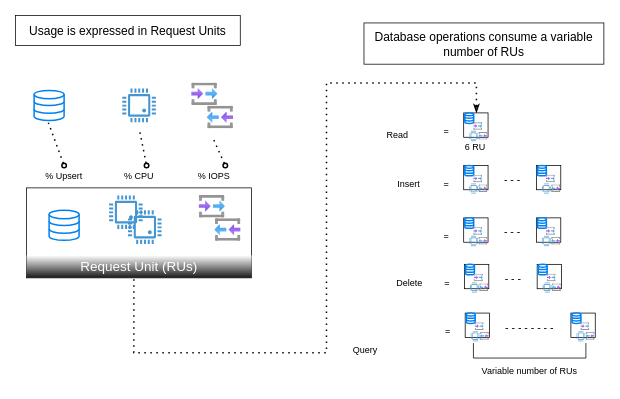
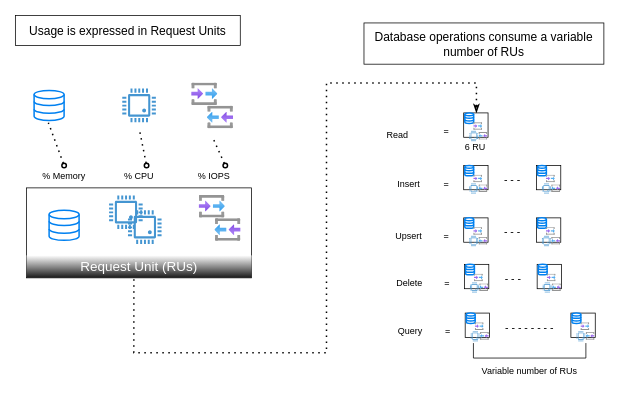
node "% Upsert": label "% Upsert" -> "% Memory"
node "Upsert": added
node "Query": moved (366, 351) -> (411, 332)
